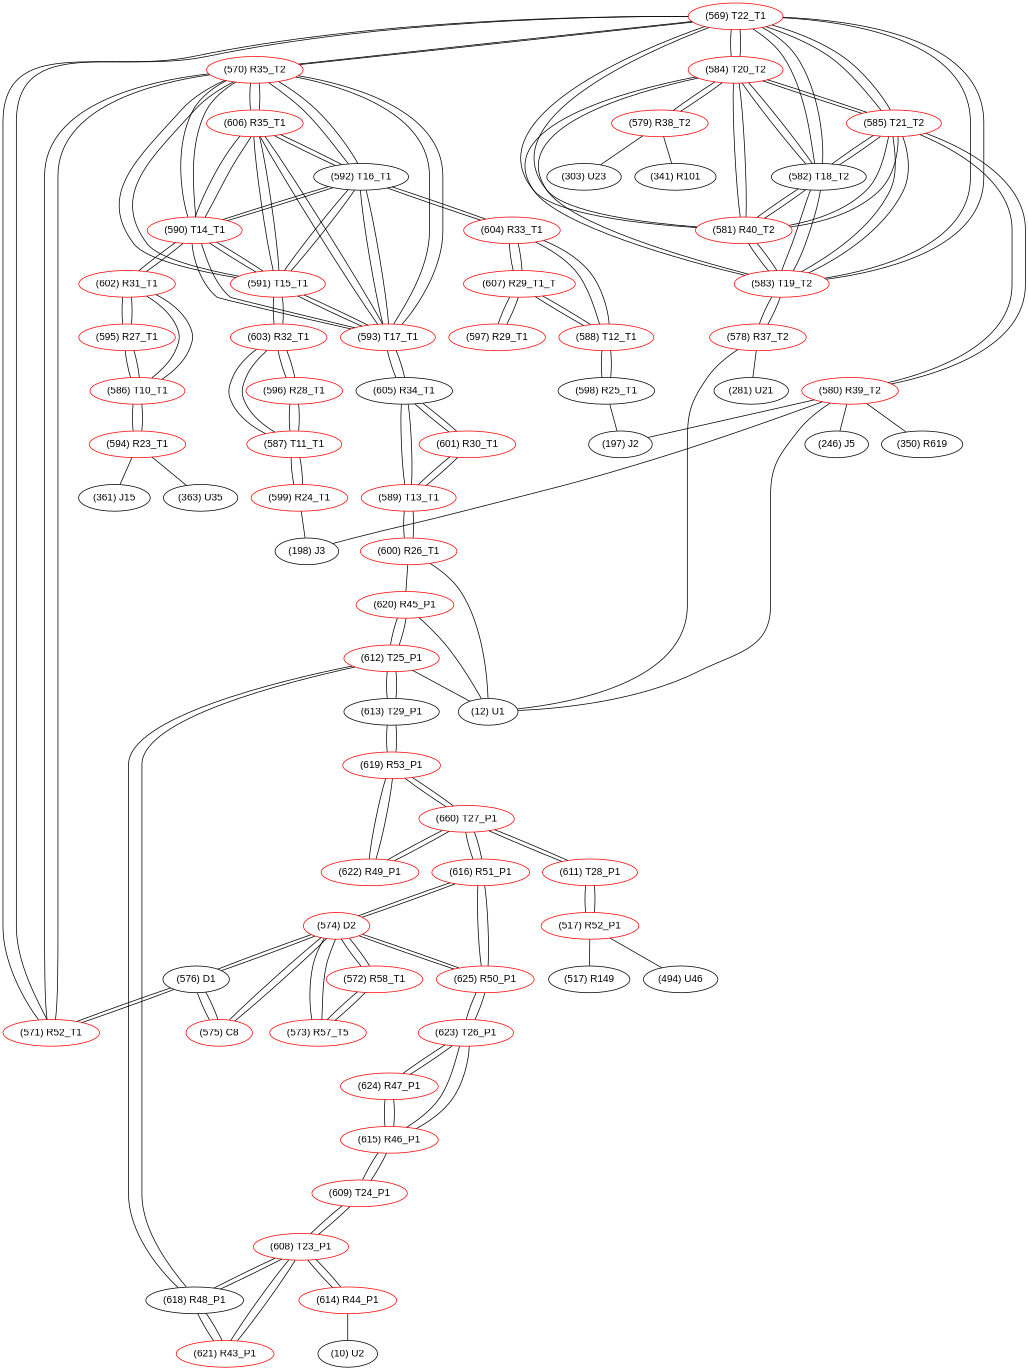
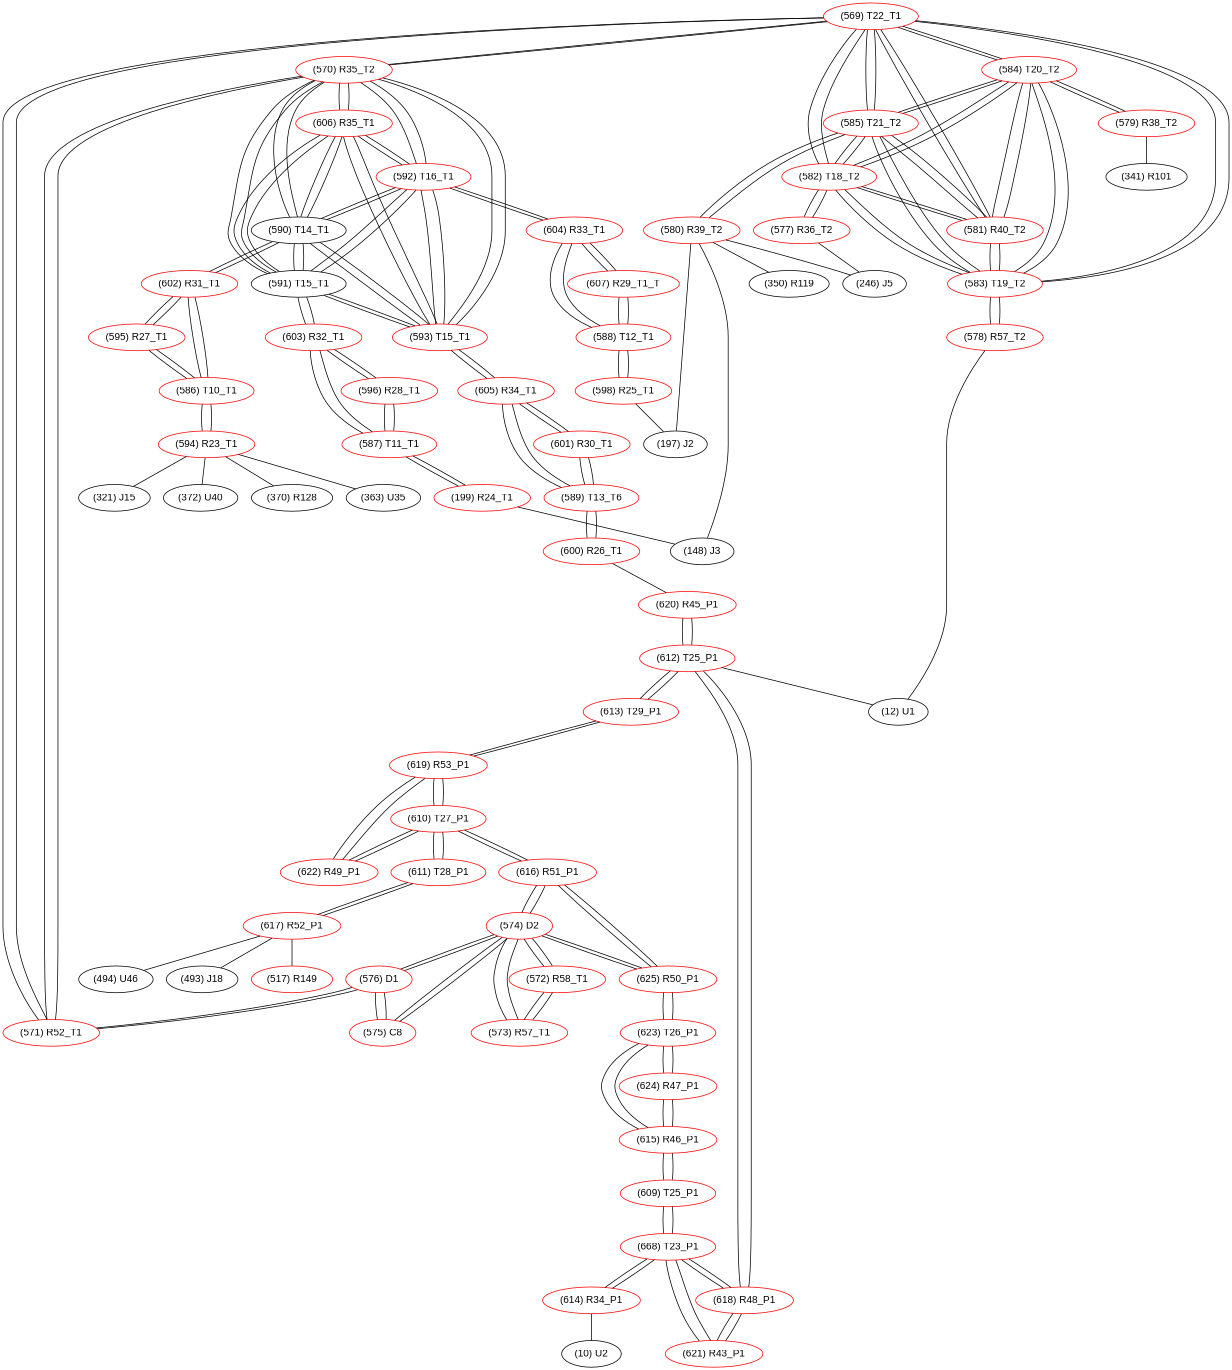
node "(592) T16_T1": color black -> red
node "(303) U23": removed
node "(582) T18_T2": color black -> red
node "(590) T14_T1": color red -> black
node "(577) R36_T2": added
node "(591) T15_T1": color red -> black
node "(593) T17_T1": label "(593) T17_T1" -> "(593) T15_T1"
node "(597) R29_T1": removed
node "(578) R37_T2": label "(578) R37_T2" -> "(578) R57_T2"
node "(605) R34_T1": color black -> red
node "(598) R25_T1": color black -> red
node "(281) U21": removed
node "(350) R619": label "(350) R619" -> "(350) R119"
node "(361) J15": label "(361) J15" -> "(321) J15"
node "(372) U40": added
node "(370) R128": added
node "(599) R24_T1": label "(599) R24_T1" -> "(199) R24_T1"
node "(589) T13_T1": label "(589) T13_T1" -> "(589) T13_T6"
node "(198) J3": label "(198) J3" -> "(148) J3"
edge "(600) R26_T1" -- "(12) U1": removed
edge "(580) R39_T2" -- "(12) U1": removed
edge "(620) R45_P1" -- "(12) U1": removed
node "(613) T29_P1": color black -> red
node "(660) T27_P1": label "(660) T27_P1" -> "(610) T27_P1"
node "(517) R52_P1": label "(517) R52_P1" -> "(617) R52_P1"
node "(576) D1": color black -> red
node "(493) J18": added
node "(517) R149": color black -> red
node "(573) R57_T5": label "(573) R57_T5" -> "(573) R57_T1"
node "(609) T24_P1": label "(609) T24_P1" -> "(609) T25_P1"
node "(608) T23_P1": label "(608) T23_P1" -> "(668) T23_P1"
node "(618) R48_P1": color black -> red
node "(614) R44_P1": label "(614) R44_P1" -> "(614) R34_P1"
